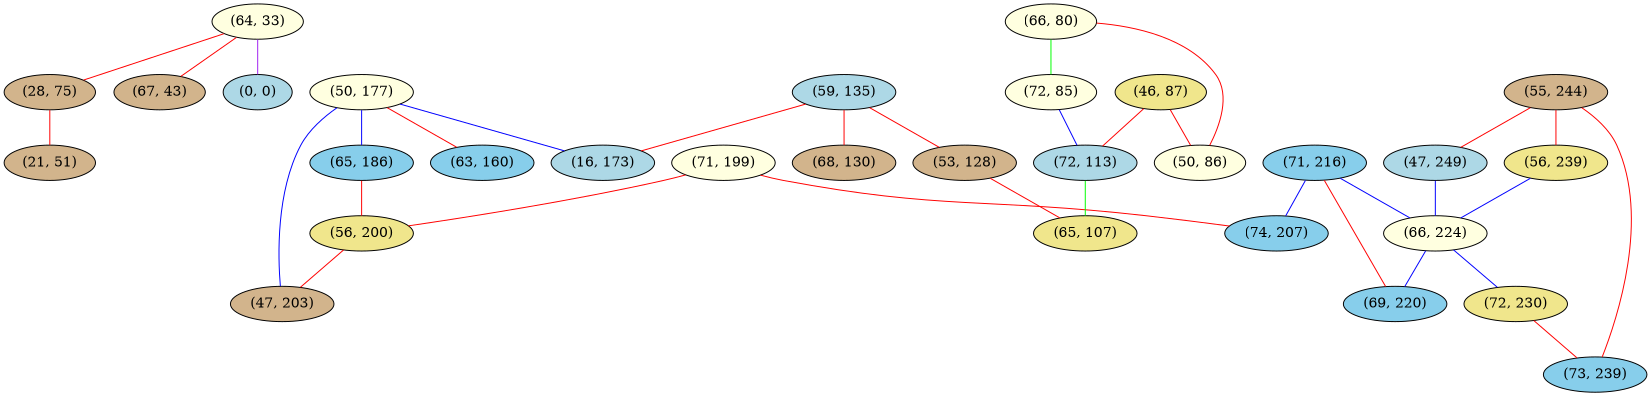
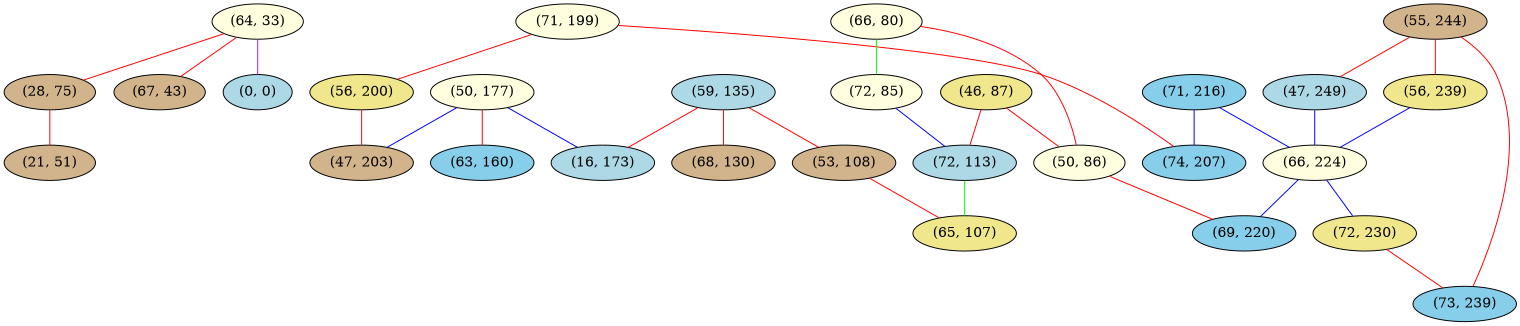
node "(65, 186)": removed
node "(53, 128)": label "(53, 128)" -> "(53, 108)"
edge "(71, 216)" -- "(69, 220)": now "(50, 86)" -- "(69, 220)"
